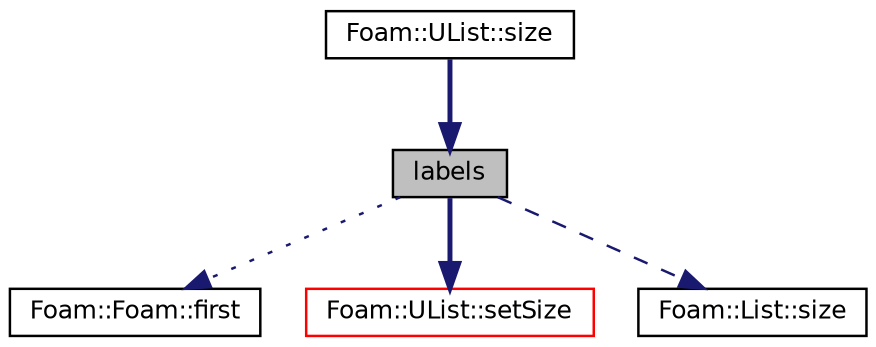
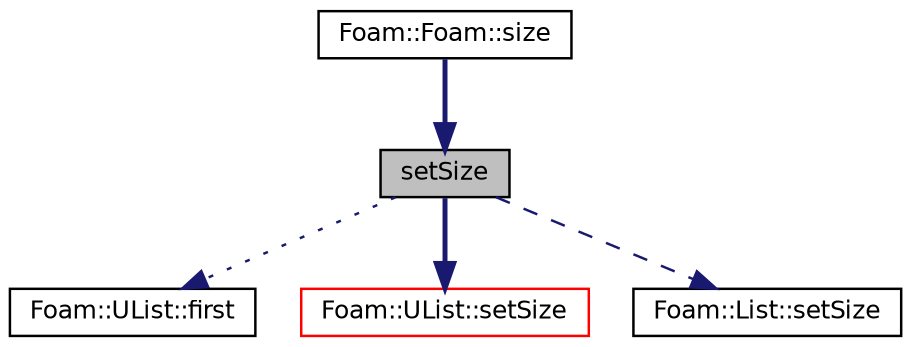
node "Foam::UList::size": label "Foam::UList::size" -> "Foam::Foam::size"
node "labels": label "labels" -> "setSize"
node "Foam::Foam::first": label "Foam::Foam::first" -> "Foam::UList::first"
node "Foam::List::size": label "Foam::List::size" -> "Foam::List::setSize"
